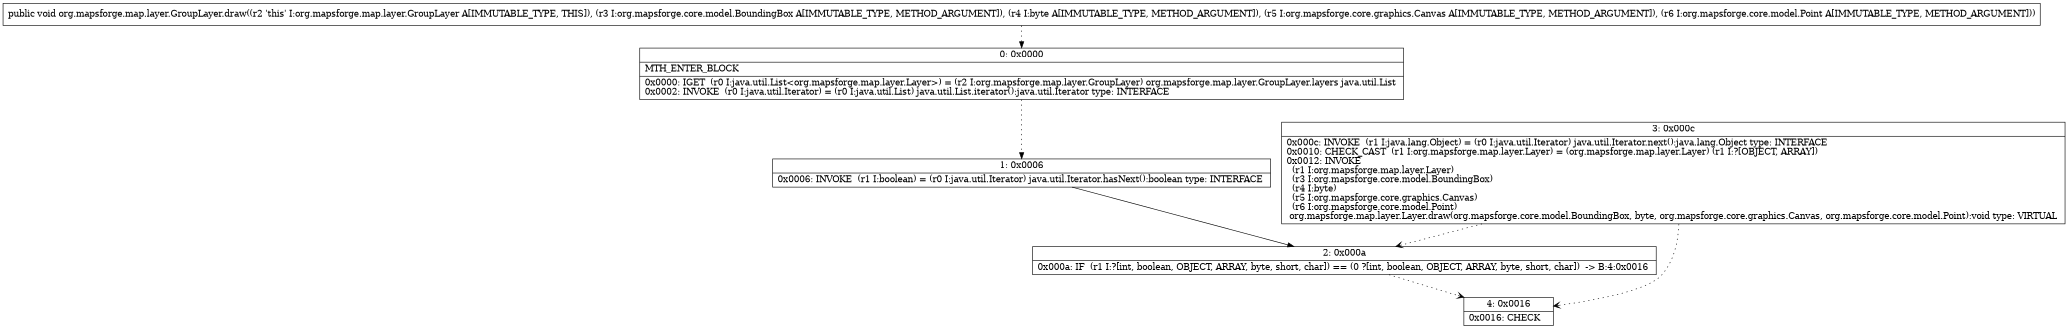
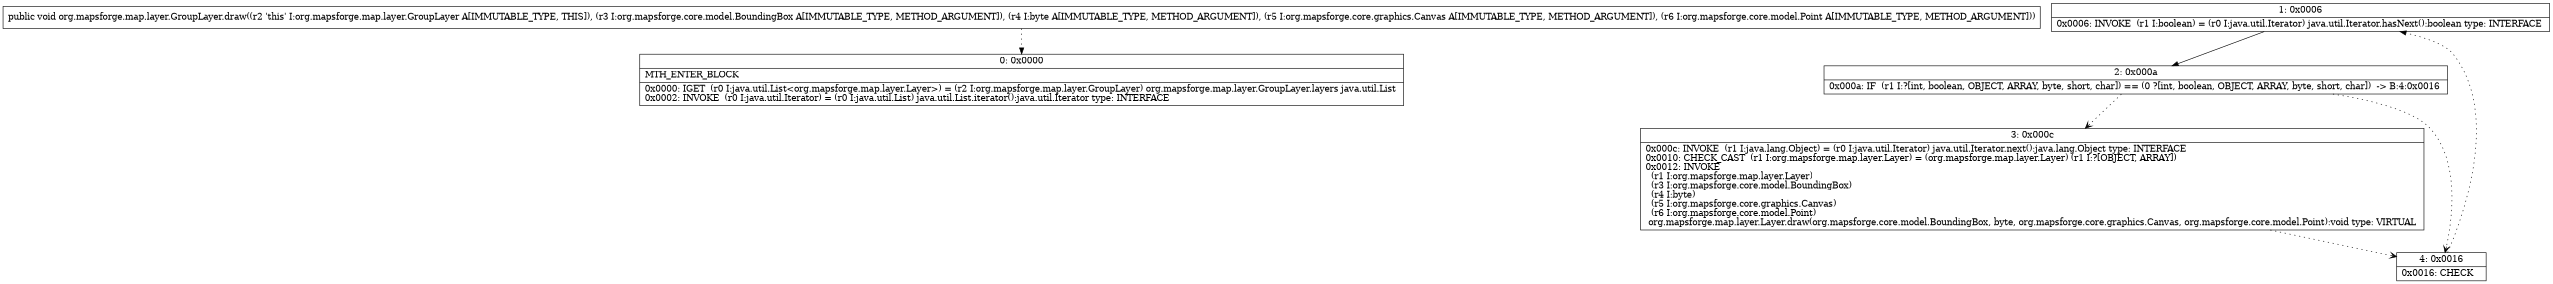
edge "0: 0x0000" -> "1: 0x0006": now "4: 0x0016" -> "1: 0x0006"
edge "3: 0x000c" -> "2: 0x000a": reversed
